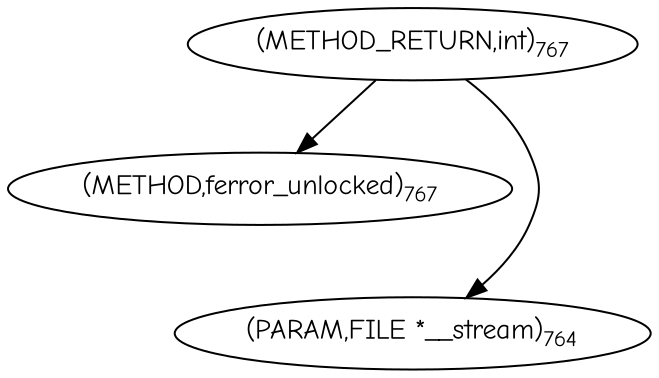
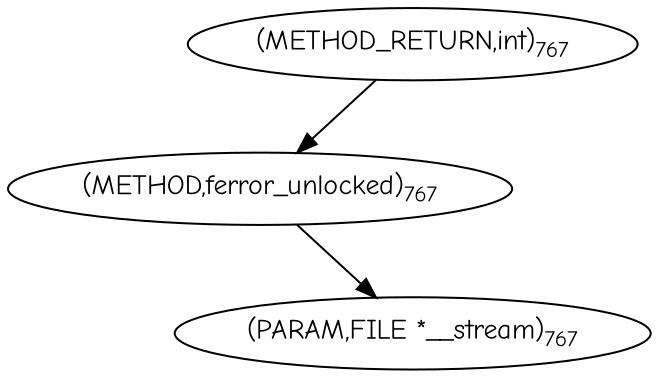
edge "(METHOD_RETURN,int)" -> "(PARAM,FILE *__stream)": now "(METHOD,ferror_unlocked)" -> "(PARAM,FILE *__stream)"
node "(PARAM,FILE *__stream)": text "764" -> "767"
